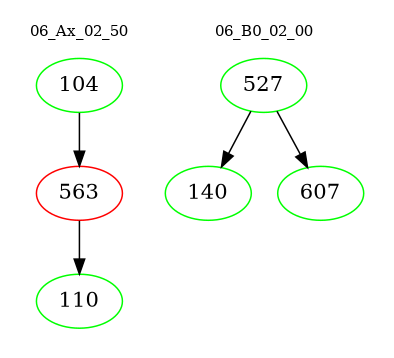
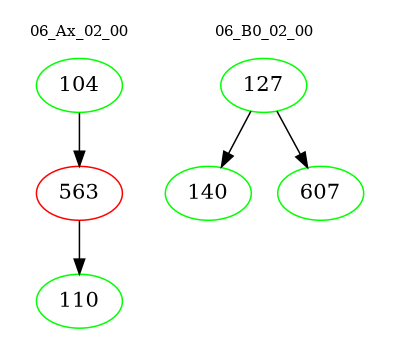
cluster "06_Ax_02_50": label "06_Ax_02_50" -> "06_Ax_02_00"
node "527": label "527" -> "127"
